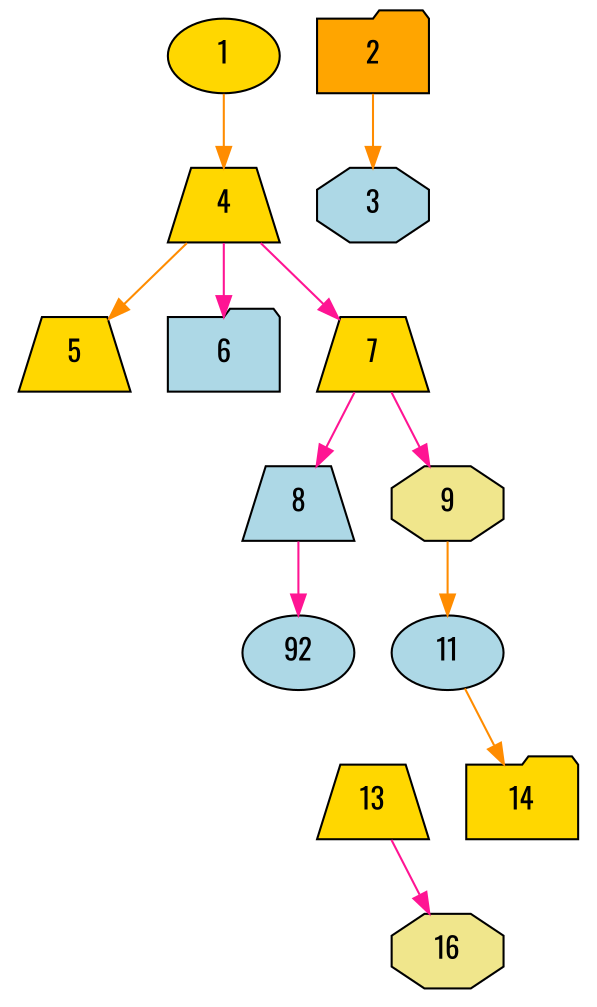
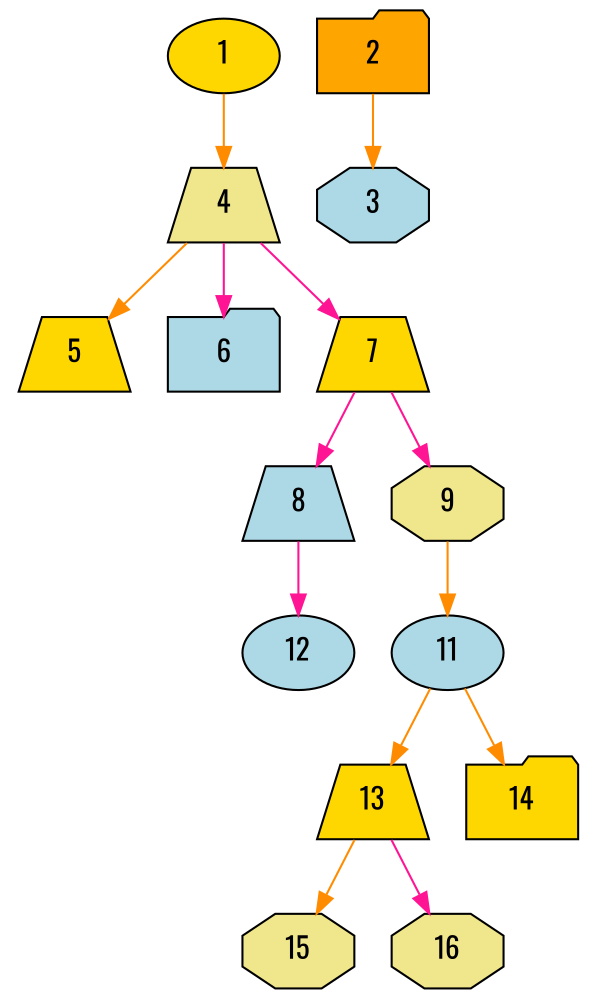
node "4": fillcolor gold -> khaki
node "92": label "92" -> "12"
edge "11" -> "13": added
node "15": added
